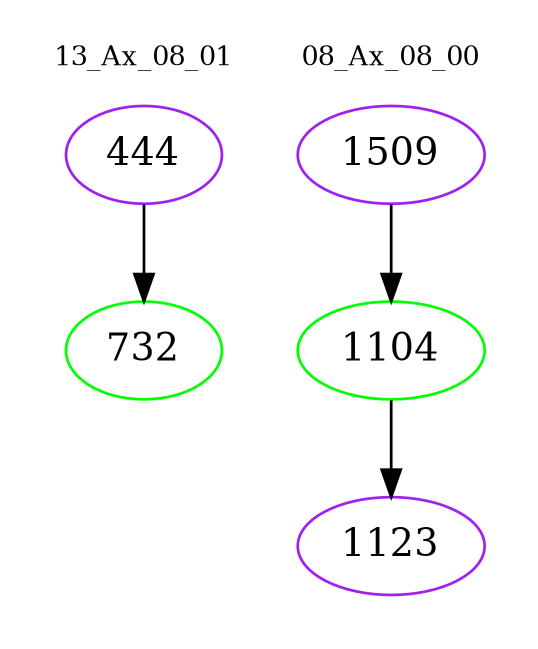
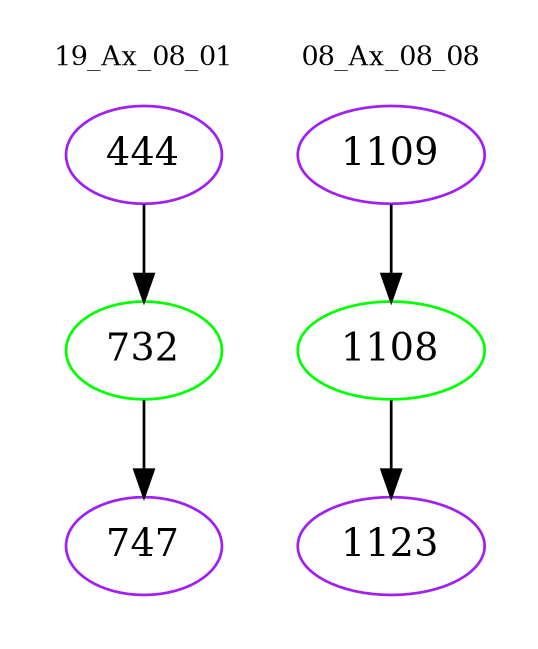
cluster "13_Ax_08_01": label "13_Ax_08_01" -> "19_Ax_08_01"
cluster "08_Ax_08_00": label "08_Ax_08_00" -> "08_Ax_08_08"
node "1509": label "1509" -> "1109"
node "1104": label "1104" -> "1108"
node "747": added
